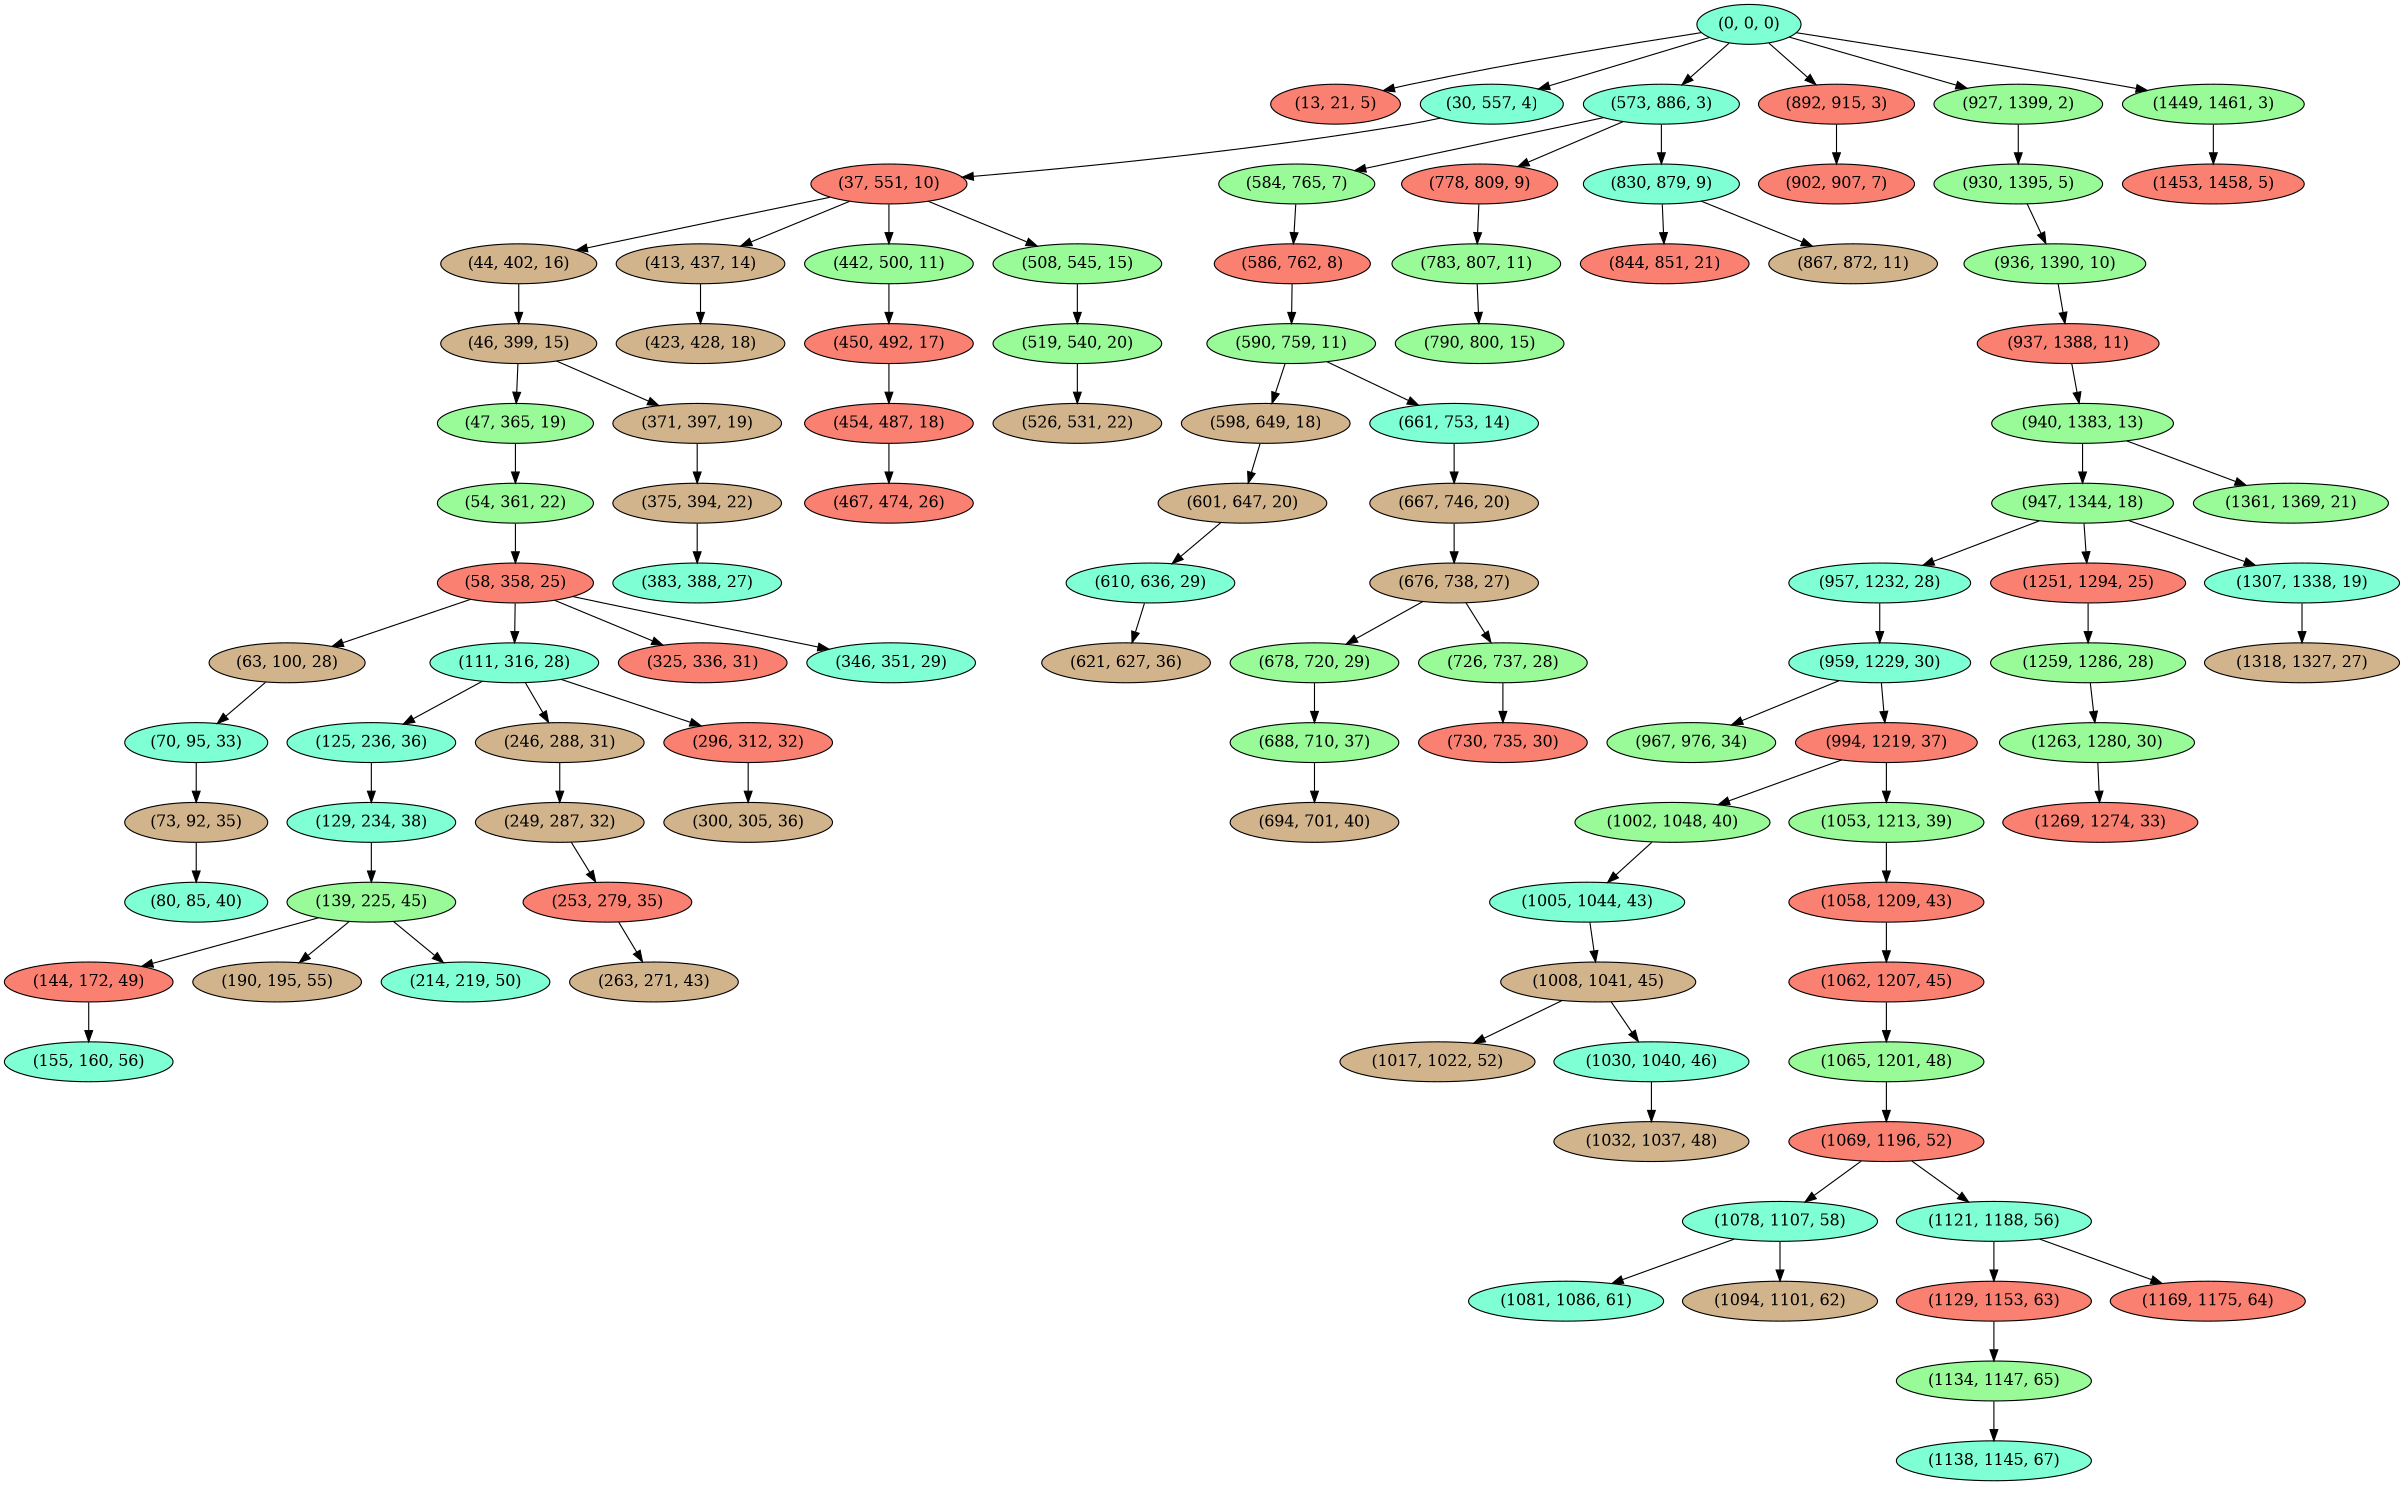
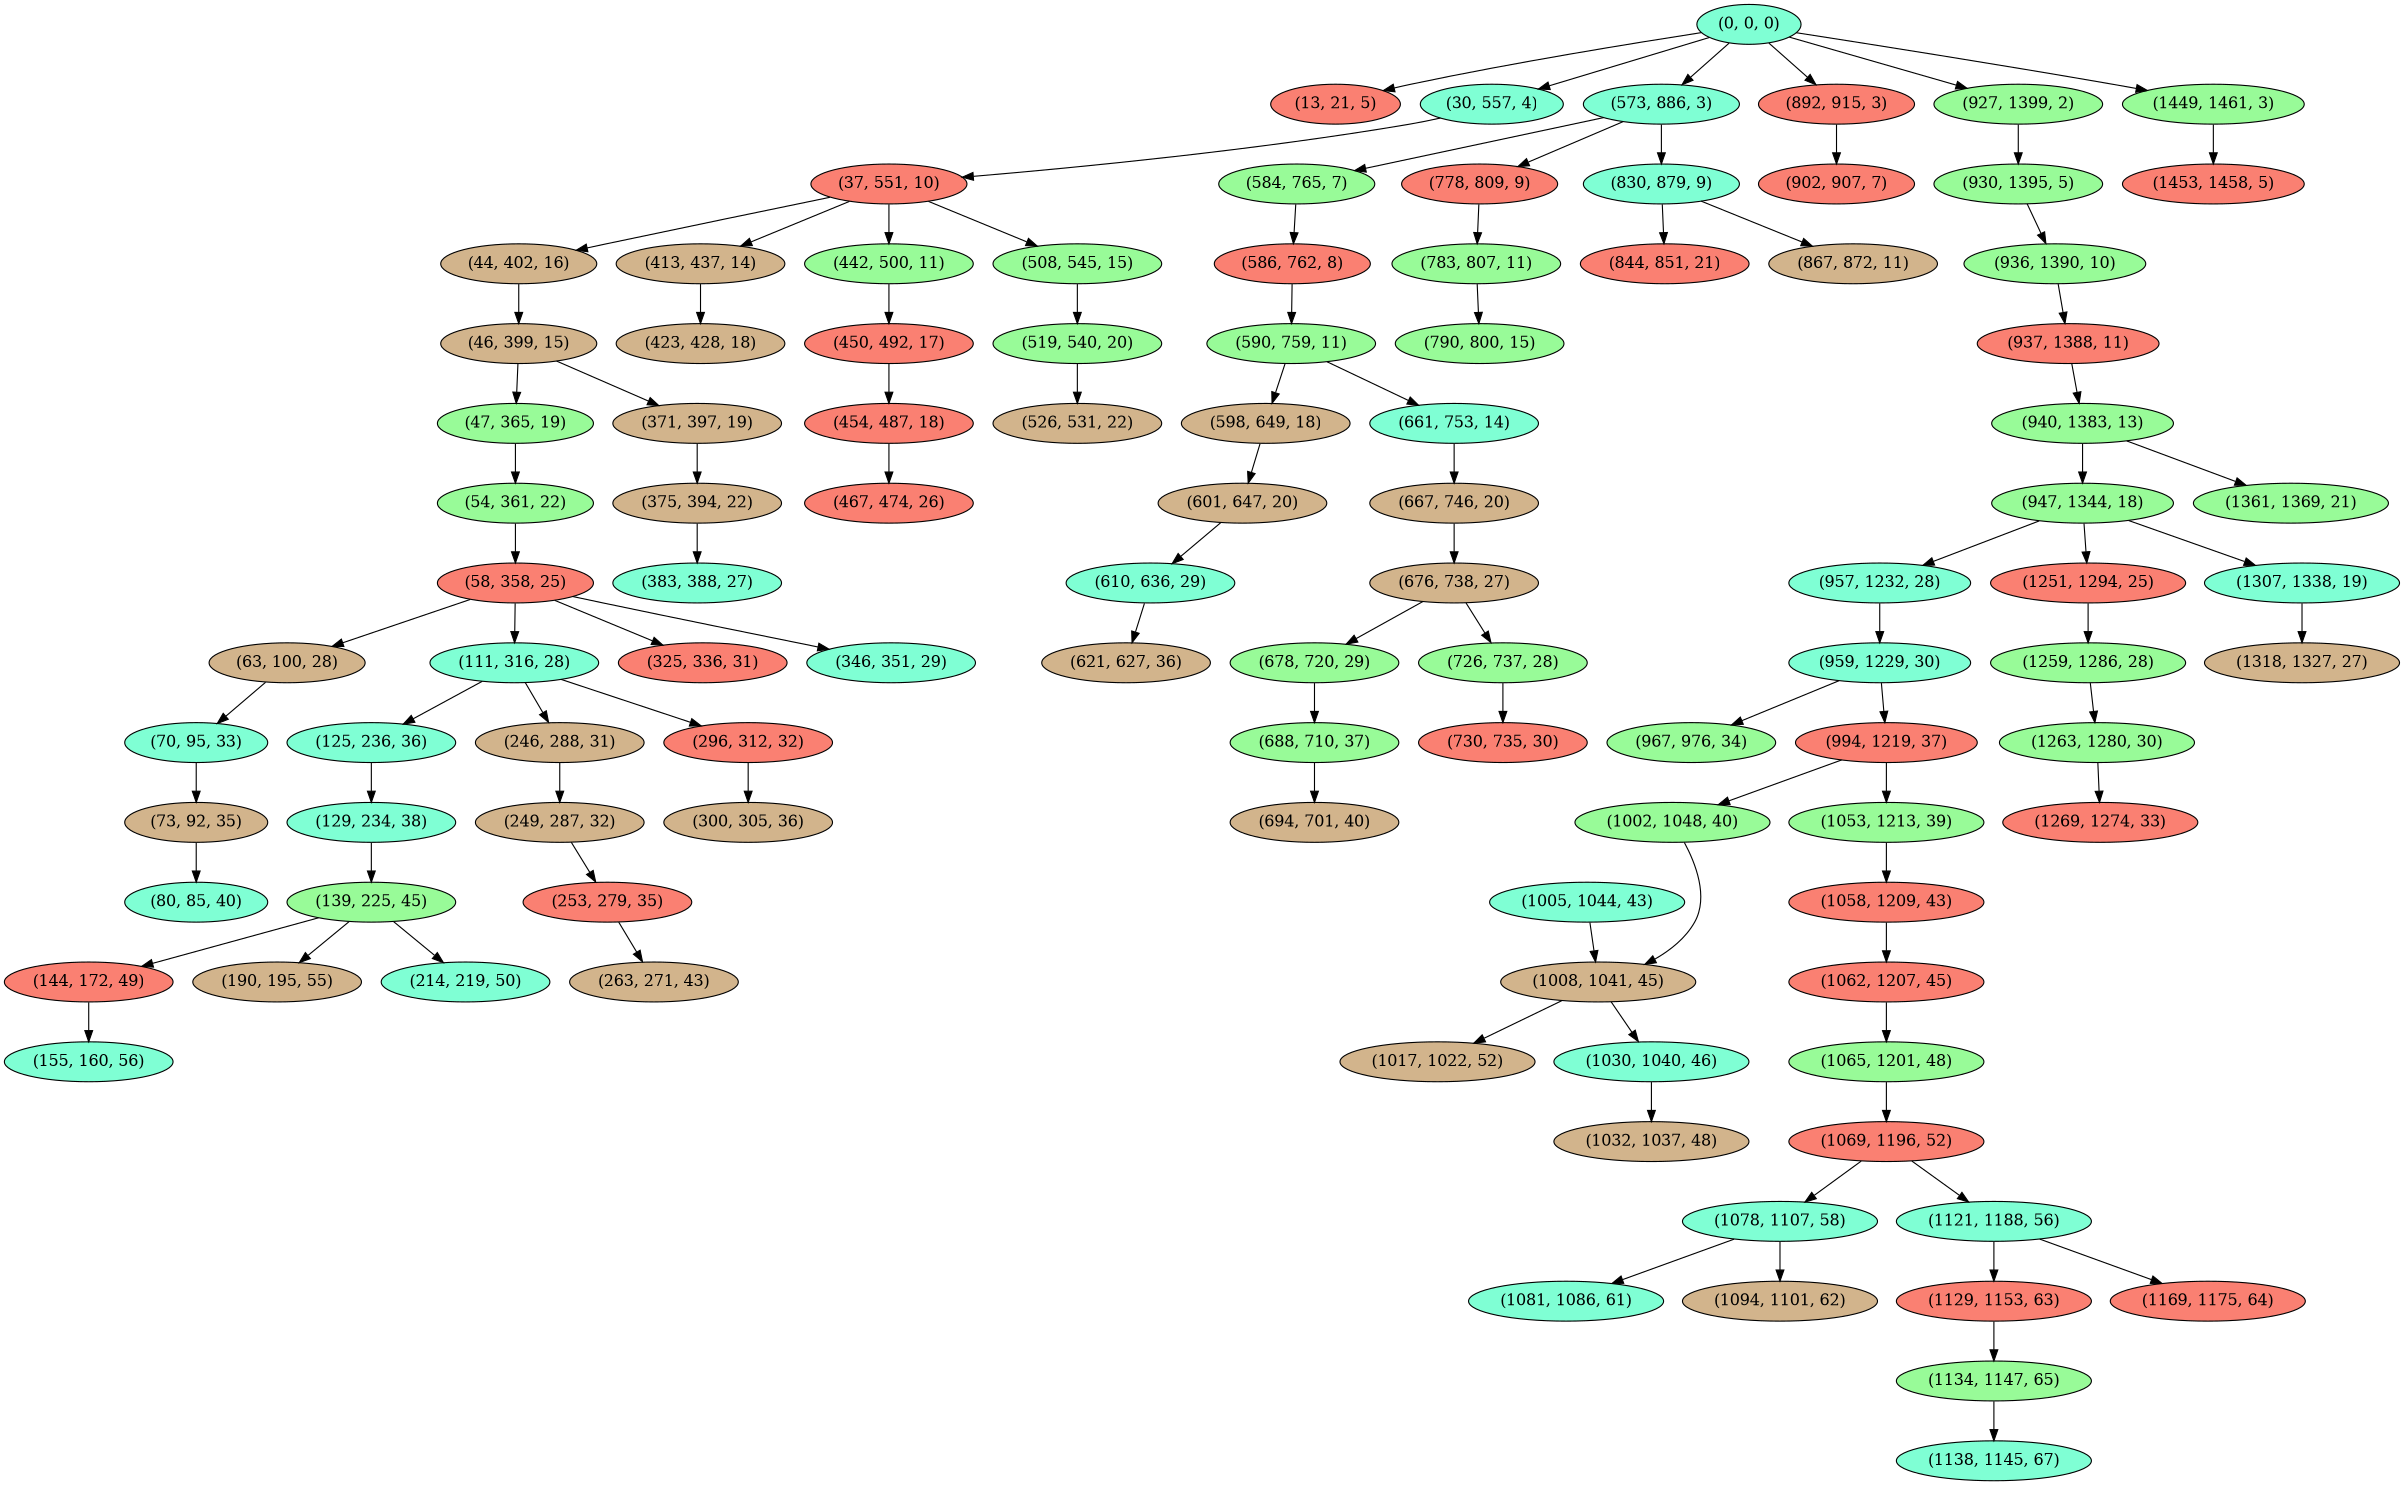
edge "(1002, 1048, 40)" -> "(1005, 1044, 43)": now "(1002, 1048, 40)" -> "(1008, 1041, 45)"
